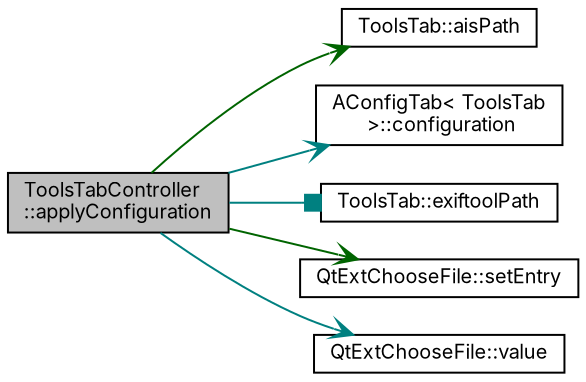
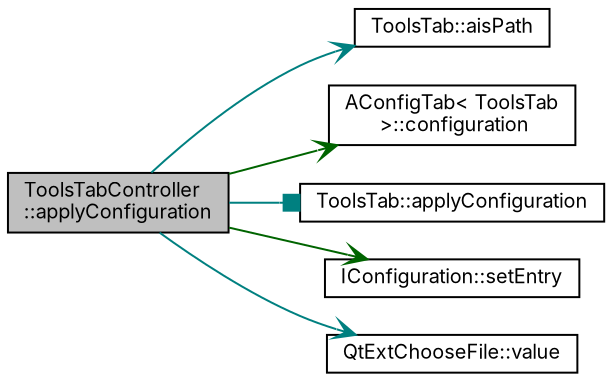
edge "ToolsTabController ::applyConfiguration" -> "ToolsTab::aisPath": color darkgreen -> teal
edge "ToolsTabController ::applyConfiguration" -> "AConfigTab< ToolsTab >::configuration": color teal -> darkgreen
node "ToolsTab::exiftoolPath": label "ToolsTab::exiftoolPath" -> "ToolsTab::applyConfiguration"
node "QtExtChooseFile::setEntry": label "QtExtChooseFile::setEntry" -> "IConfiguration::setEntry"
